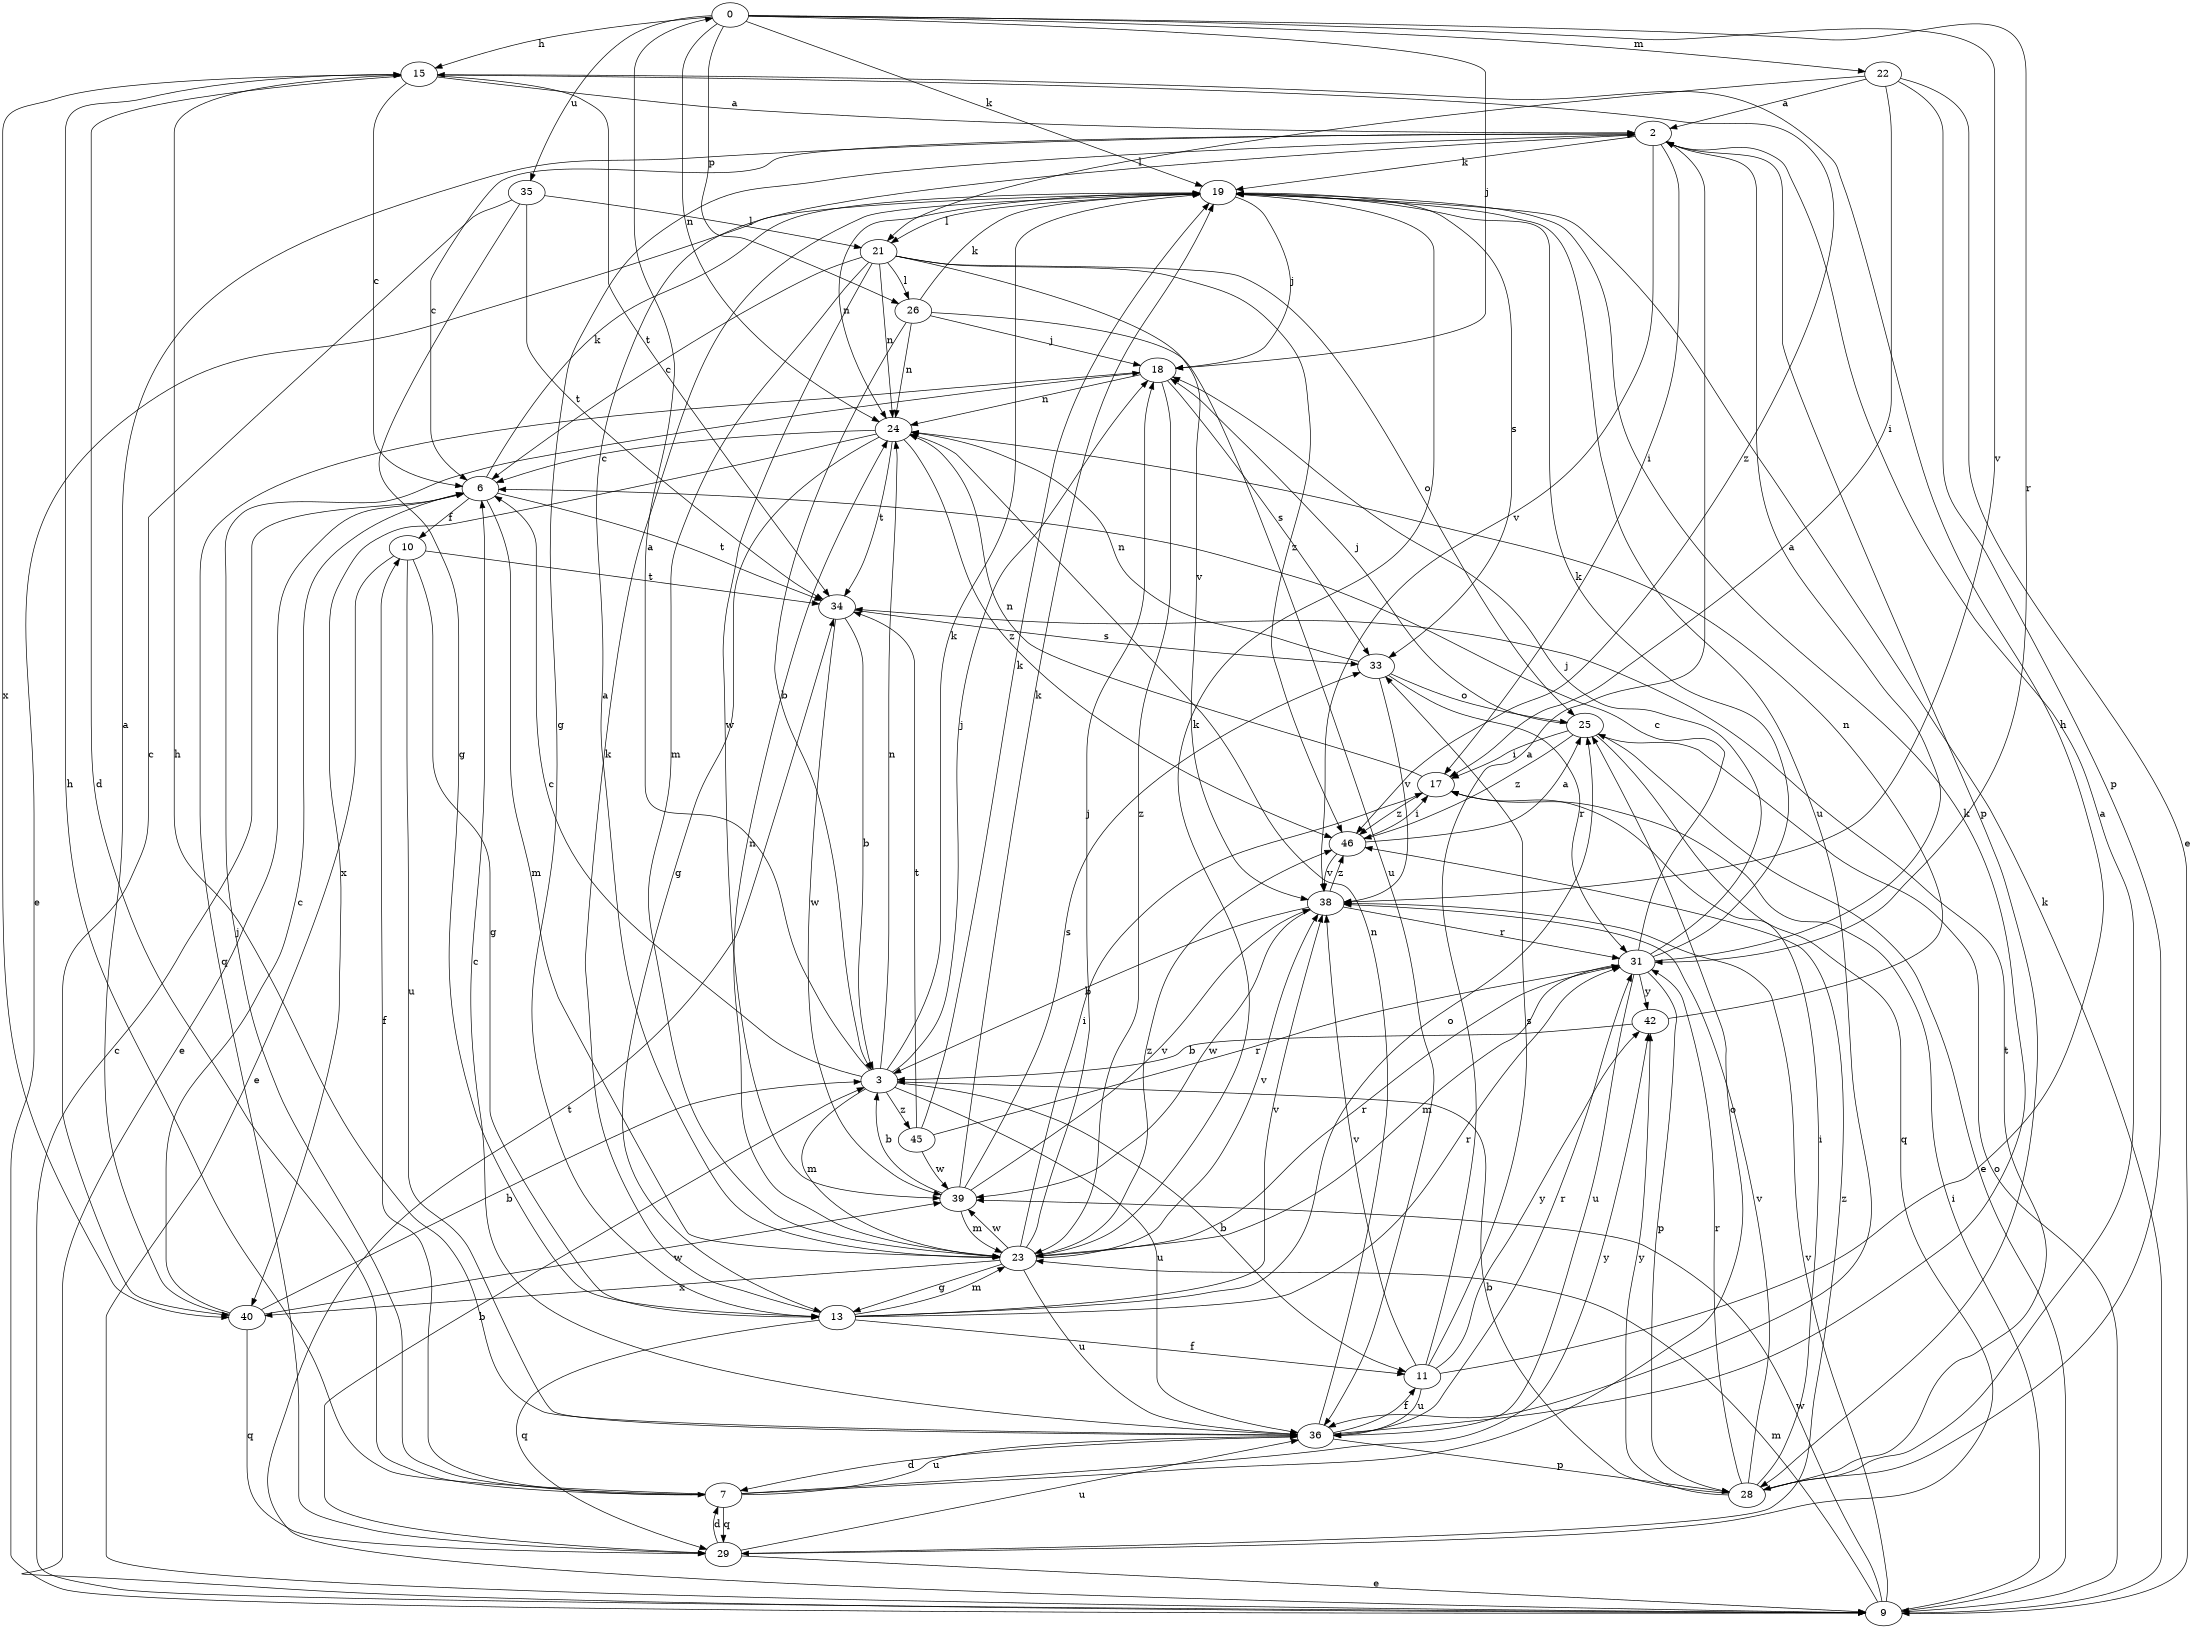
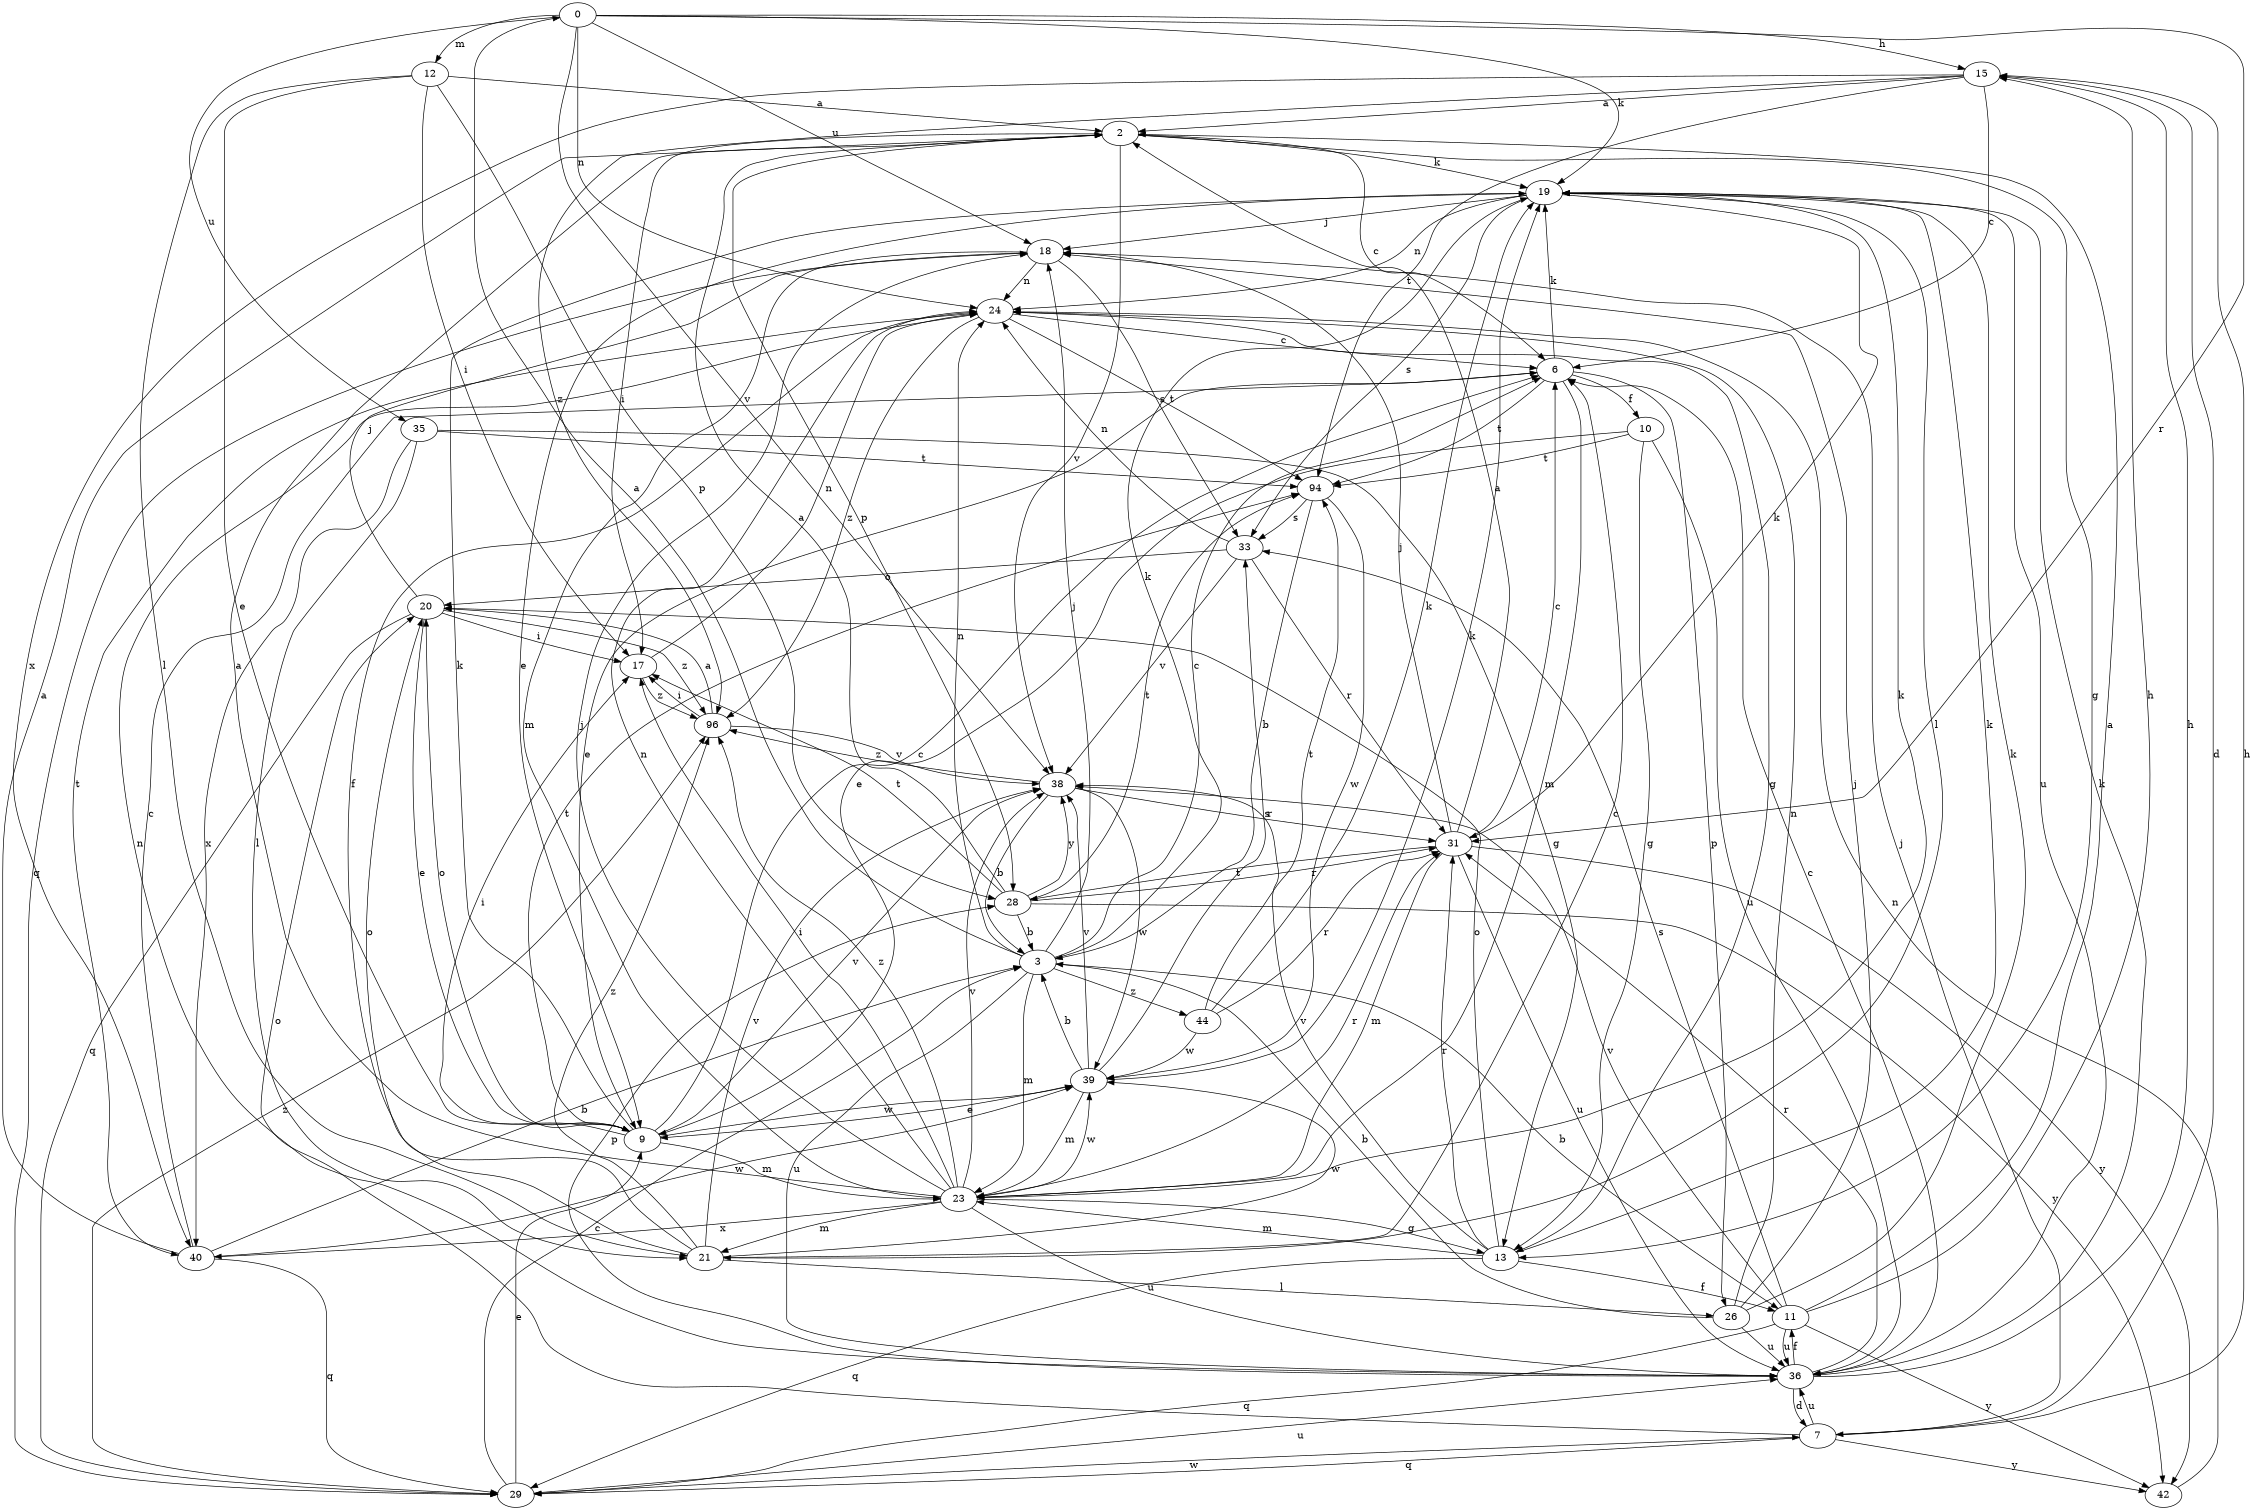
node "22": label "22" -> "12"
edge "0" -> "18": label "j" -> "u"
edge "0" -> "26": now "6" -> "26"
edge "21" -> "24": label "n" -> "f"
edge "31" -> "19": reversed
node "34": label "34" -> "94"
node "25": label "25" -> "20"
edge "35" -> "40": label "c" -> "x"
edge "18" -> "23": label "z" -> "m"
edge "21" -> "23": reversed
node "46": label "46" -> "96"
edge "24" -> "40": label "x" -> "t"
edge "42" -> "3": removed, label "b"
edge "39" -> "9": added, label "e"
node "45": label "45" -> "44"
edge "28" -> "17": label "i" -> "t"
edge "7" -> "10": removed, label "f"
edge "28" -> "38": label "v" -> "y"
edge "31" -> "28": label "p" -> "t"
edge "29" -> "3": label "b" -> "c"
edge "11" -> "29": added, label "q"
edge "29" -> "7": label "d" -> "w"
